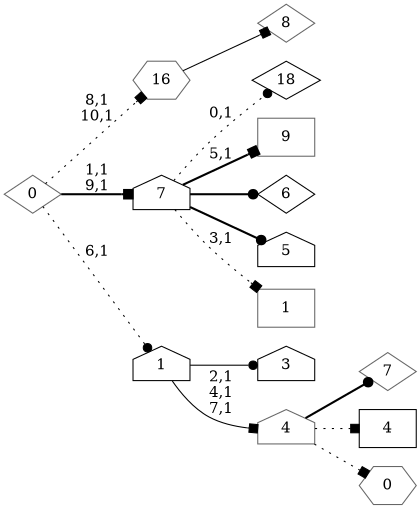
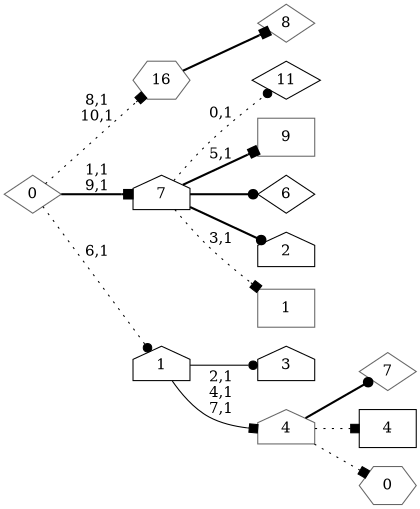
edge "16" -> "8": style solid -> bold
node "18": label "18" -> "11"
node "5": label "5" -> "2"
